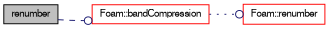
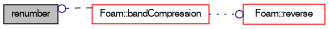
node "Foam::renumber": label "Foam::renumber" -> "Foam::reverse"
edge "renumber" -> "Foam::bandCompression": reversed
